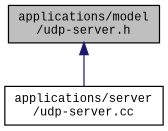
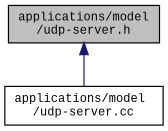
node "applications/server /udp-server.cc": label "applications/server /udp-server.cc" -> "applications/model /udp-server.cc"
